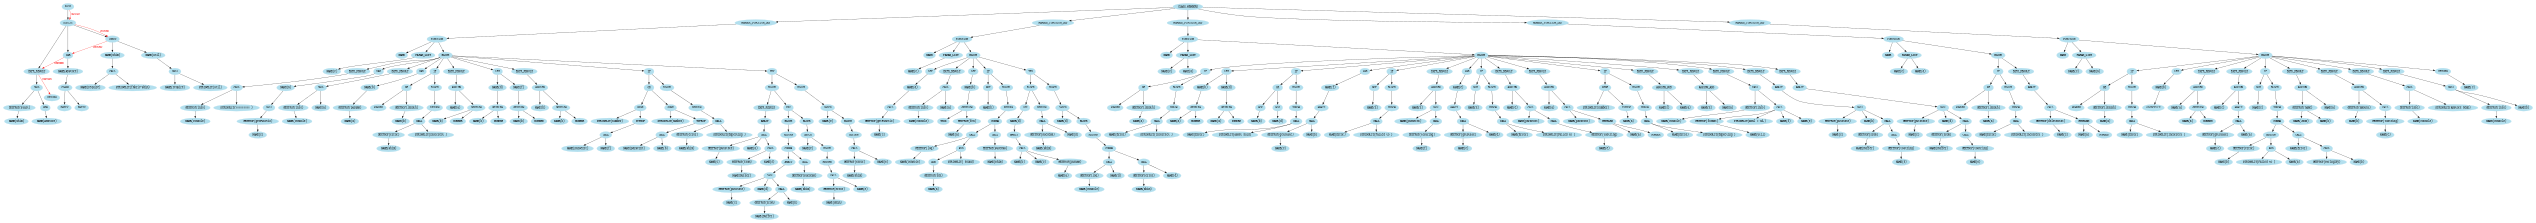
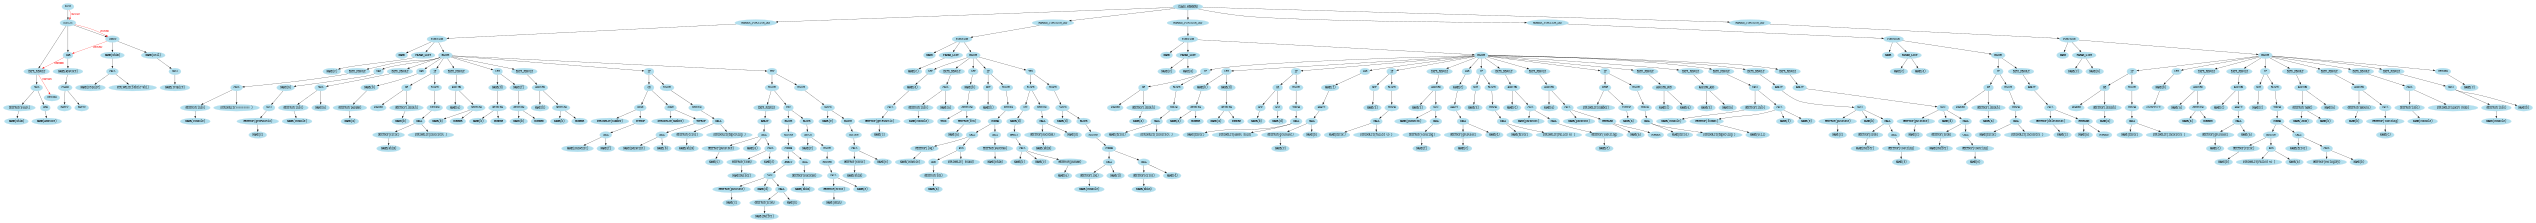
node "STRINGLIT(fabric-shim)": label "STRINGLIT(fabric-shim)" -> "STRINGLIT(fabric-shi)"
node "STRINGLIT(util)": removed
node "STRINGLIT(ABstore Resp)": label "STRINGLIT(ABstore Resp)" -> "STRINGLIT(Query Resp)"
node "STRINGLIT(Aval = %d,)": removed
